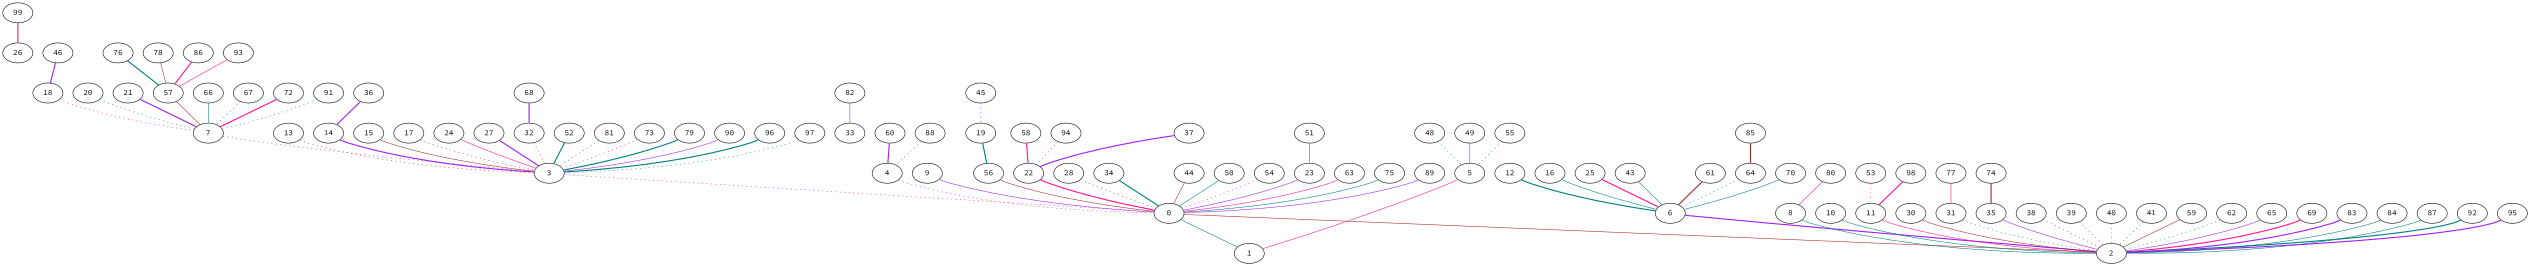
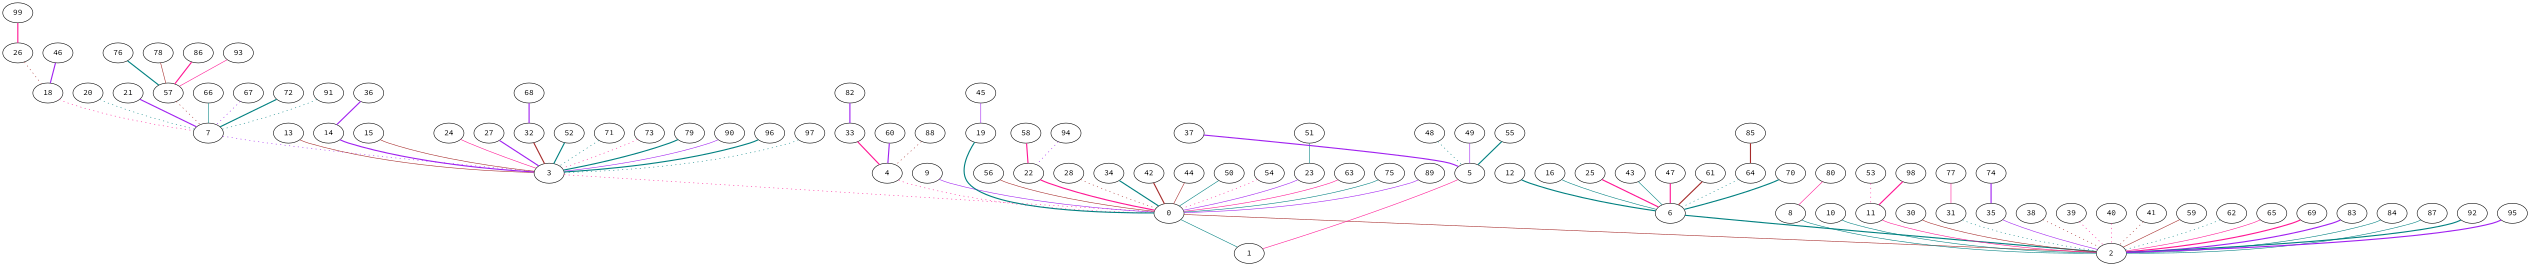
edge "26" -- "18": added
edge "57" -- "7": style solid -> dotted
edge "67" -- "7": color teal -> purple
edge "72" -- "7": color deeppink -> teal
edge "82" -- "33": style solid -> bold
edge "45" -- "19": style dotted -> solid
node "17": removed
node "81": label "81" -> "71"
edge "37" -- "22": now "37" -- "5"
edge "32" -- "3": style dotted -> bold
edge "33" -- "4": added
edge "19" -- "56": now "19" -- "0"
edge "55" -- "5": style dotted -> bold
edge "13" -- "3": style dotted -> solid
node "42": added
node "47": added
edge "74" -- "35": color brown -> purple
edge "70" -- "6": style solid -> bold
edge "6" -- "2": color purple -> teal
edge "65" -- "2": color purple -> deeppink
